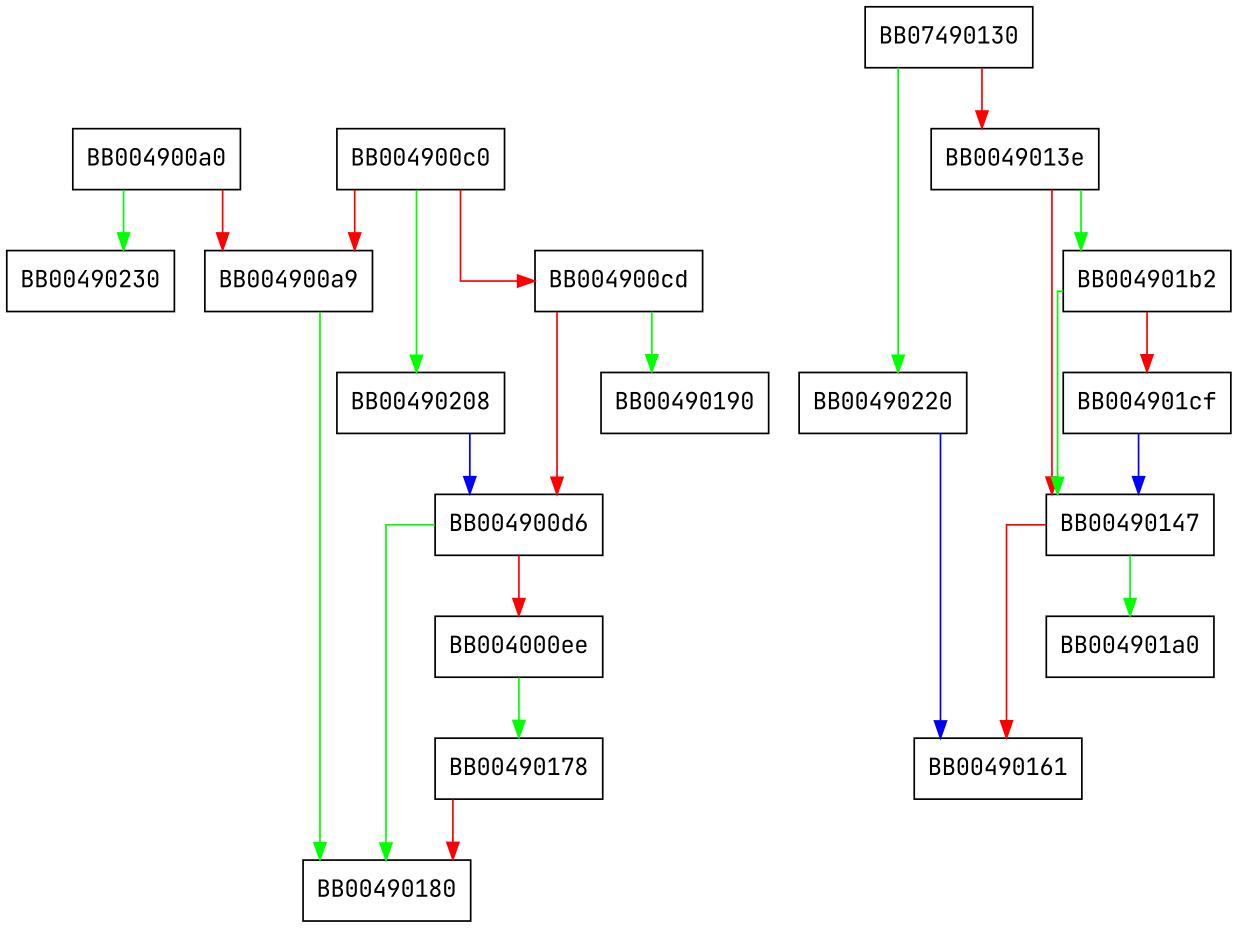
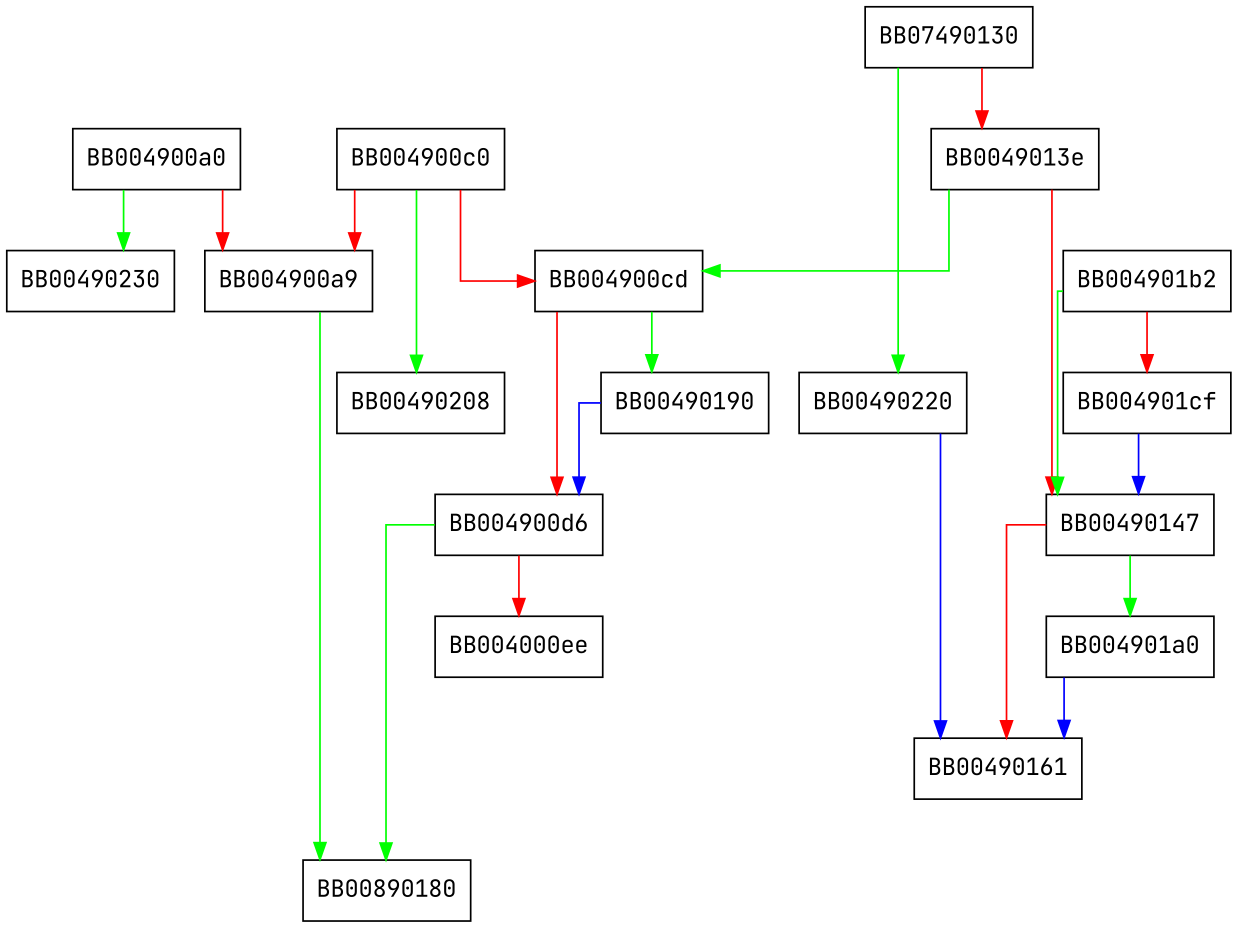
edge "BB0049013e" -> "BB004901b2": now "BB0049013e" -> "BB004900cd"
edge "BB00490208" -> "BB004900d6": now "BB00490190" -> "BB004900d6"
edge "BB004901a0" -> "BB00490161": added
node "BB00490178": removed
node "BB00490180": label "BB00490180" -> "BB00890180"
